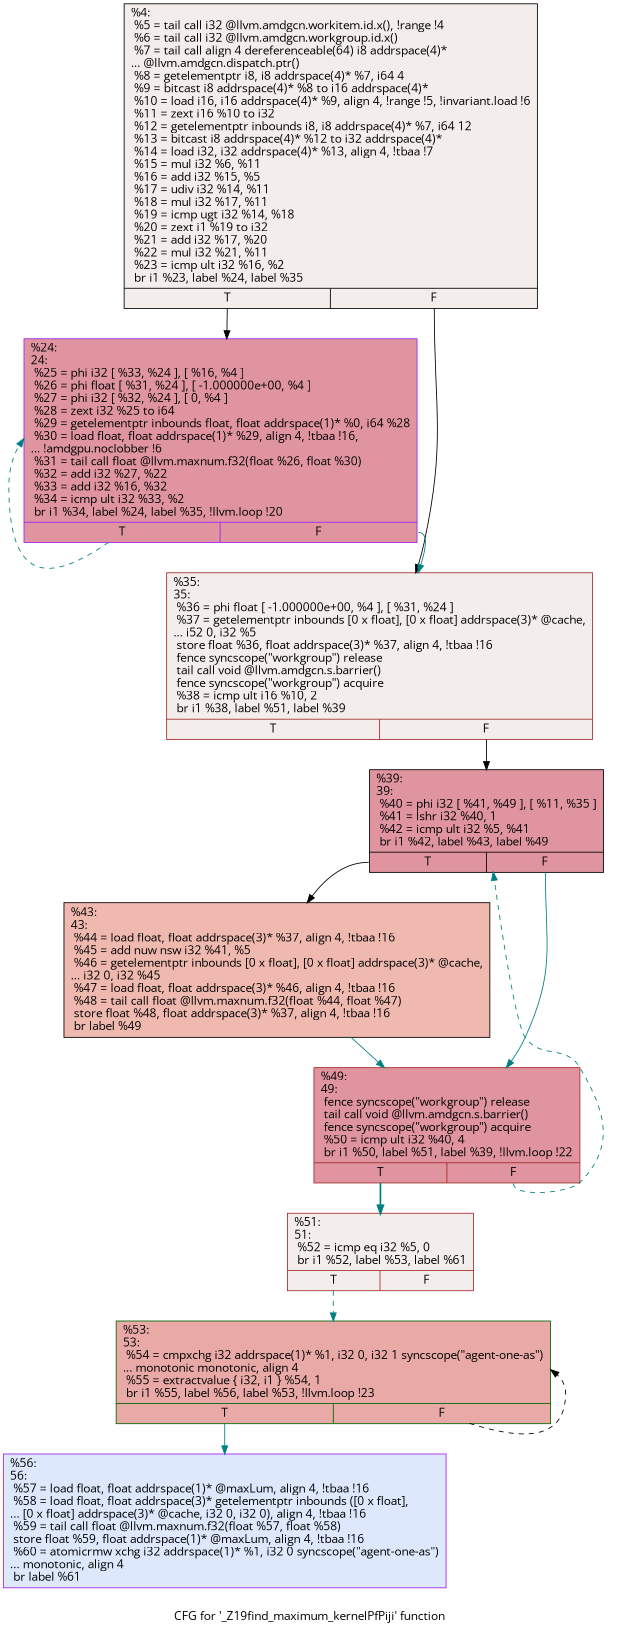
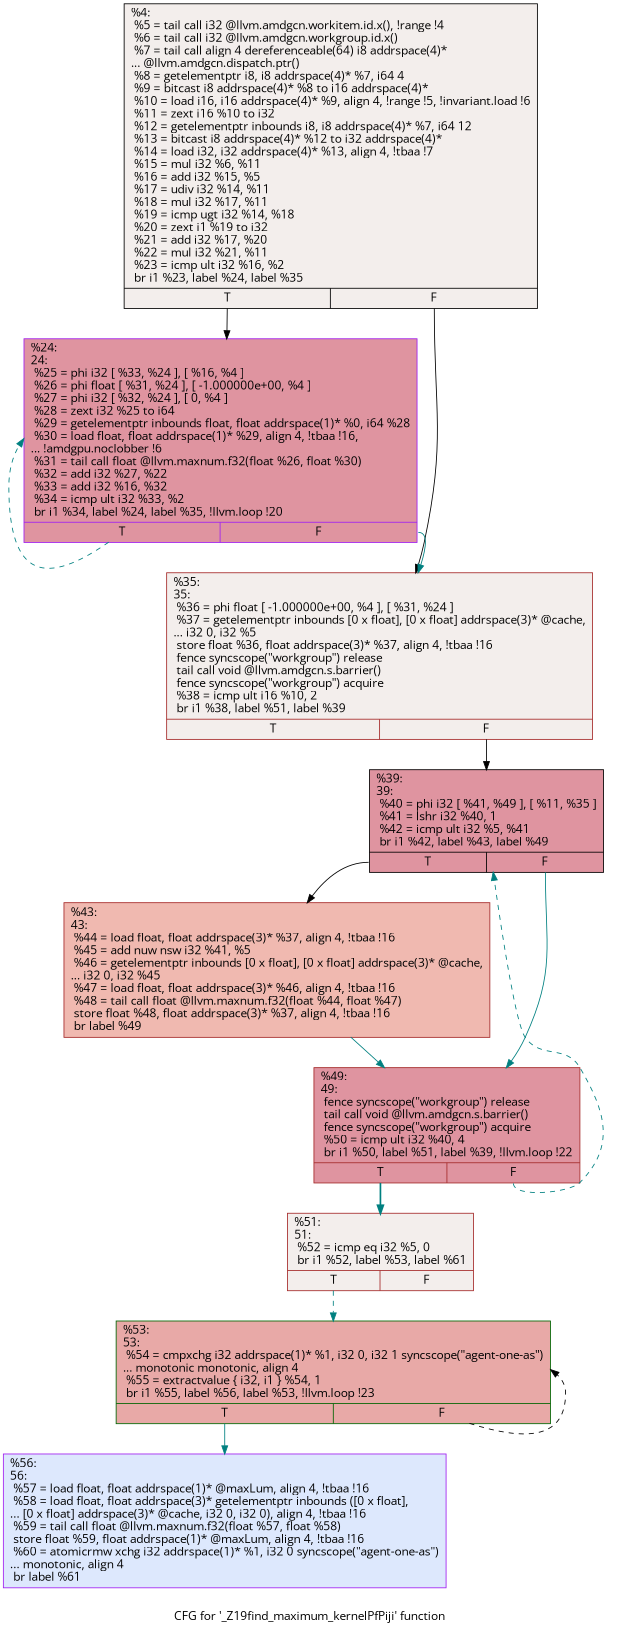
node "%35:": text "... i52 0, i32 %5" -> "... i32 0, i32 %5"
node "%43:": color black -> brown
